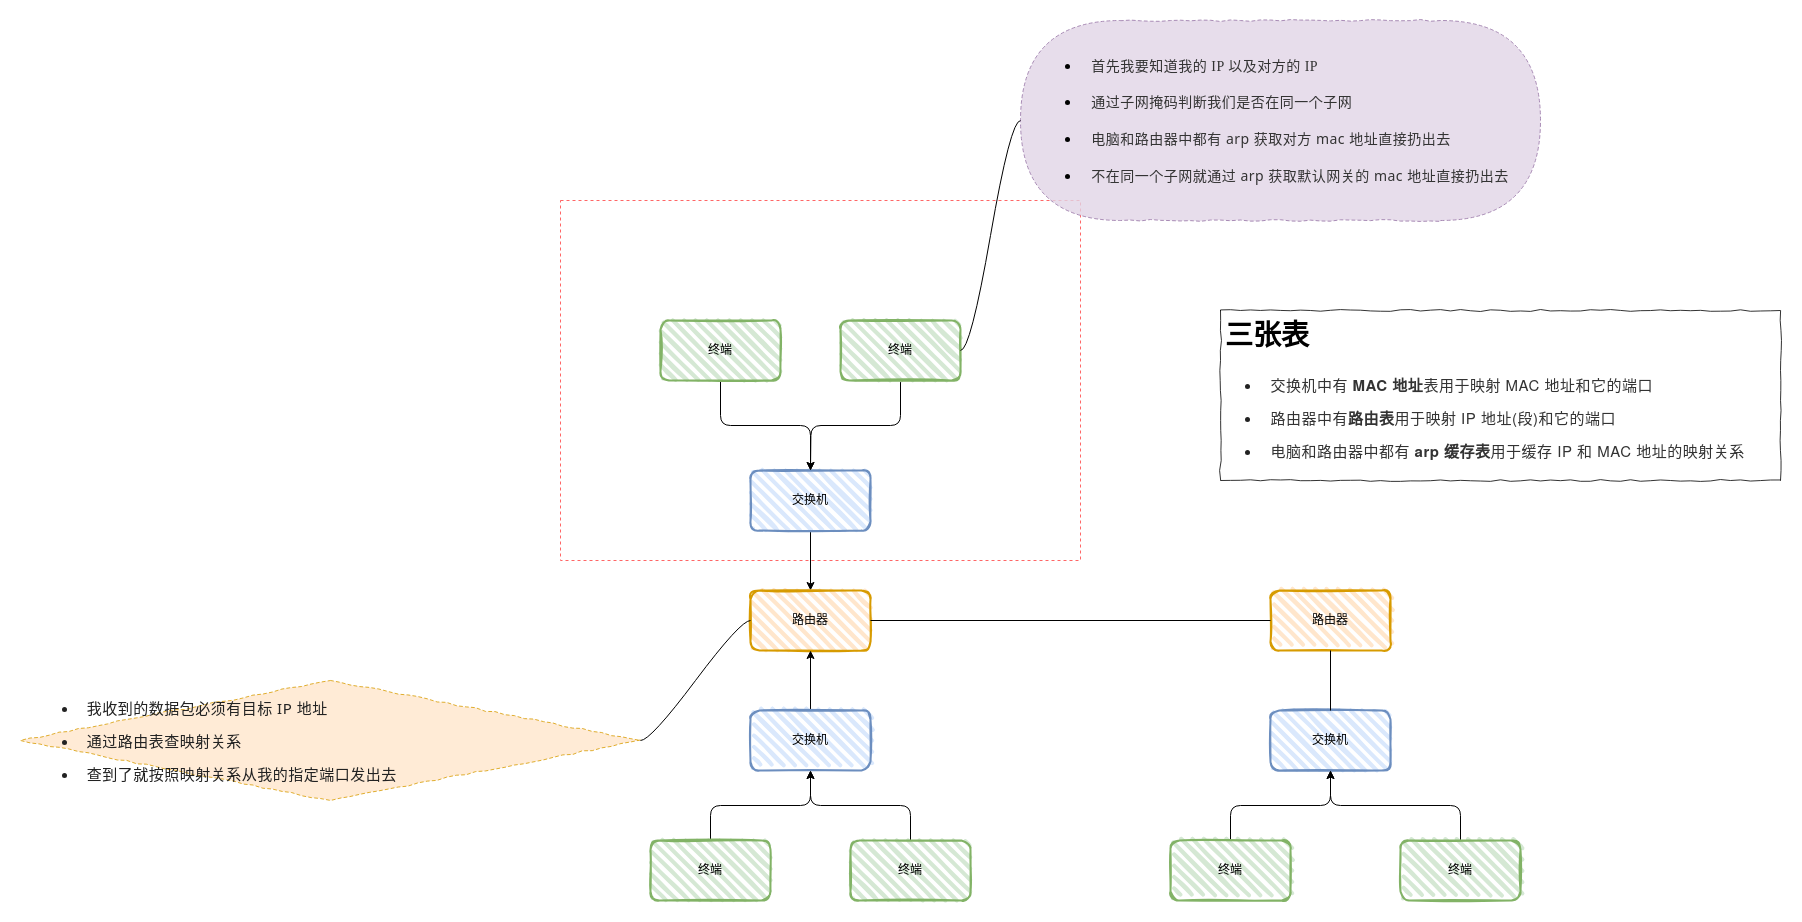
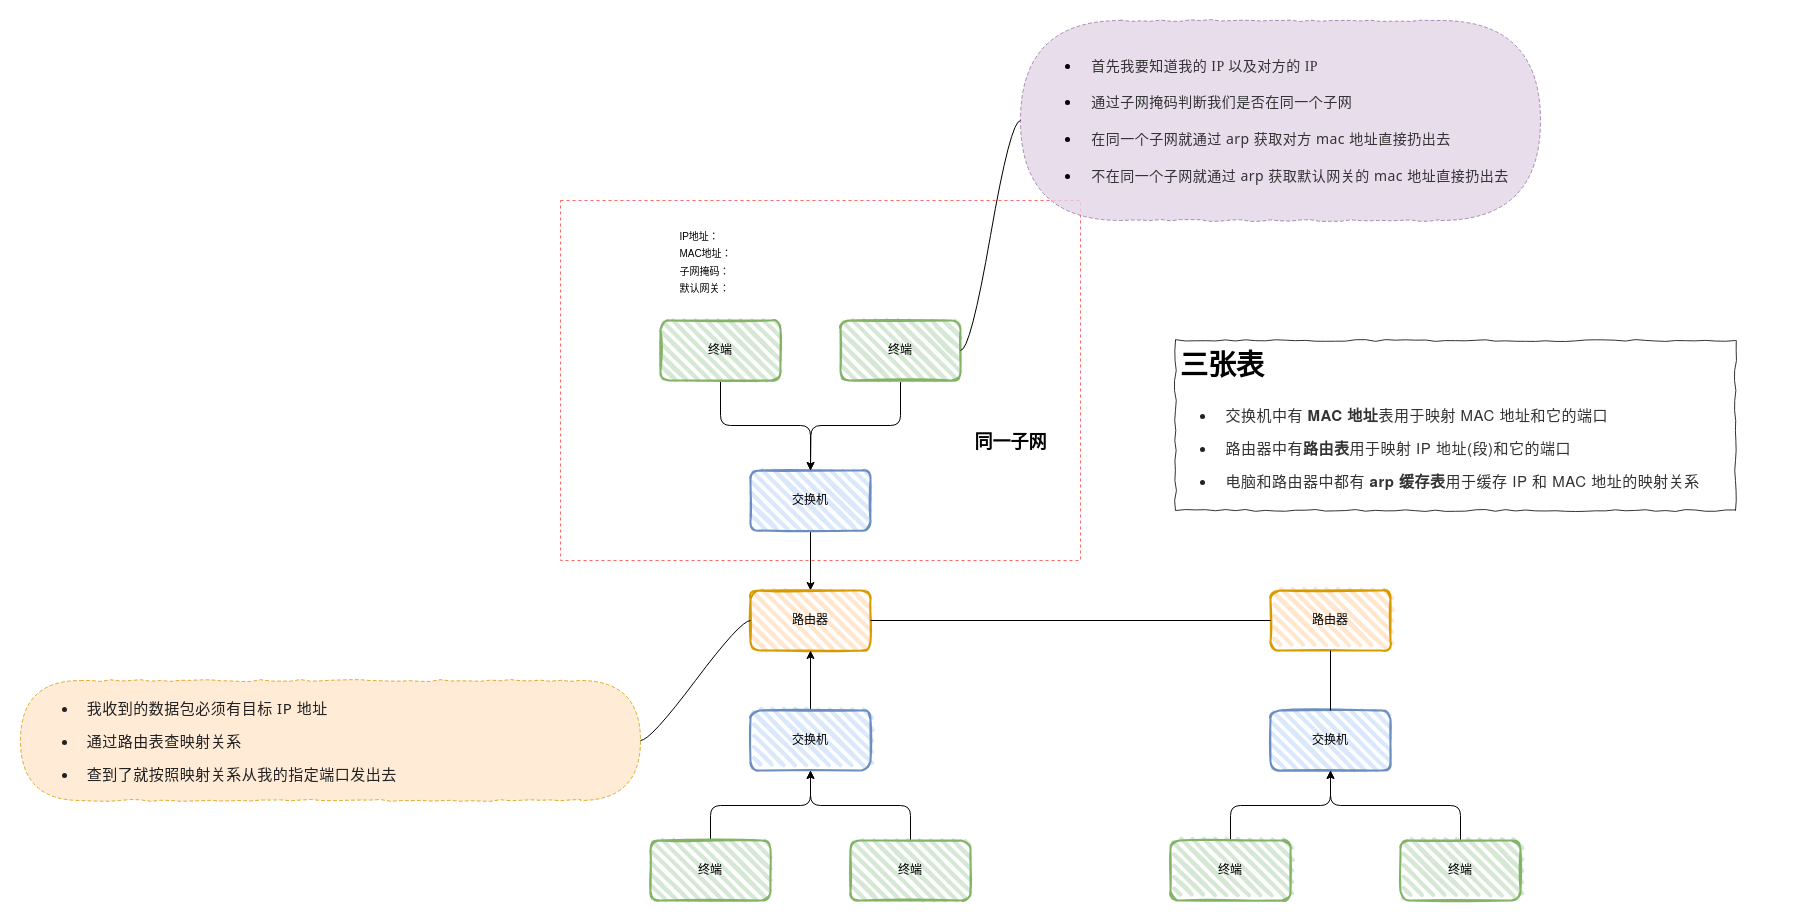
node "首先我要知道我的 IP 以及对方的 IP 通过子网掩码判断我们是否在同一个子网 电脑和路由器中都有 arp 获取对方 mac 地址直接扔出去 不在同一个子网就通过 arp 获取默认网关的 mac 地址直接扔出去": label "首先我要知道我的 IP 以及对方的 IP 通过子网掩码判断我们是否在同一个子网 电脑和路由器中都有 arp 获取对方 mac 地址直接扔出去 不在同一个子网就通过 arp 获取默认网关的 mac 地址直接扔出去" -> "首先我要知道我的 IP 以及对方的 IP 通过子网掩码判断我们是否在同一个子网 在同一个子网就通过 arp 获取对方 mac 地址直接扔出去 不在同一个子网就通过 arp 获取默认网关的 mac 地址直接扔出去"
node "IP地址： MAC地址： 子网掩码： 默认网关：": added
node "三张表交换机中有 MAC 地址表用于映射 MAC 地址和它的端口 路由器中有路由表用于映射 IP 地址(段)和它的端口 电脑和路由器中都有 arp 缓存表用于缓存 IP 和 MAC 地址的映射关系": moved (1501, 396) -> (1456, 426)
node "同一子网": added
node "我收到的数据包必须有目标 IP 地址 通过路由表查映射关系 查到了就按照映射关系从我的指定端口发出去": shape diamond -> rounded rectangle
